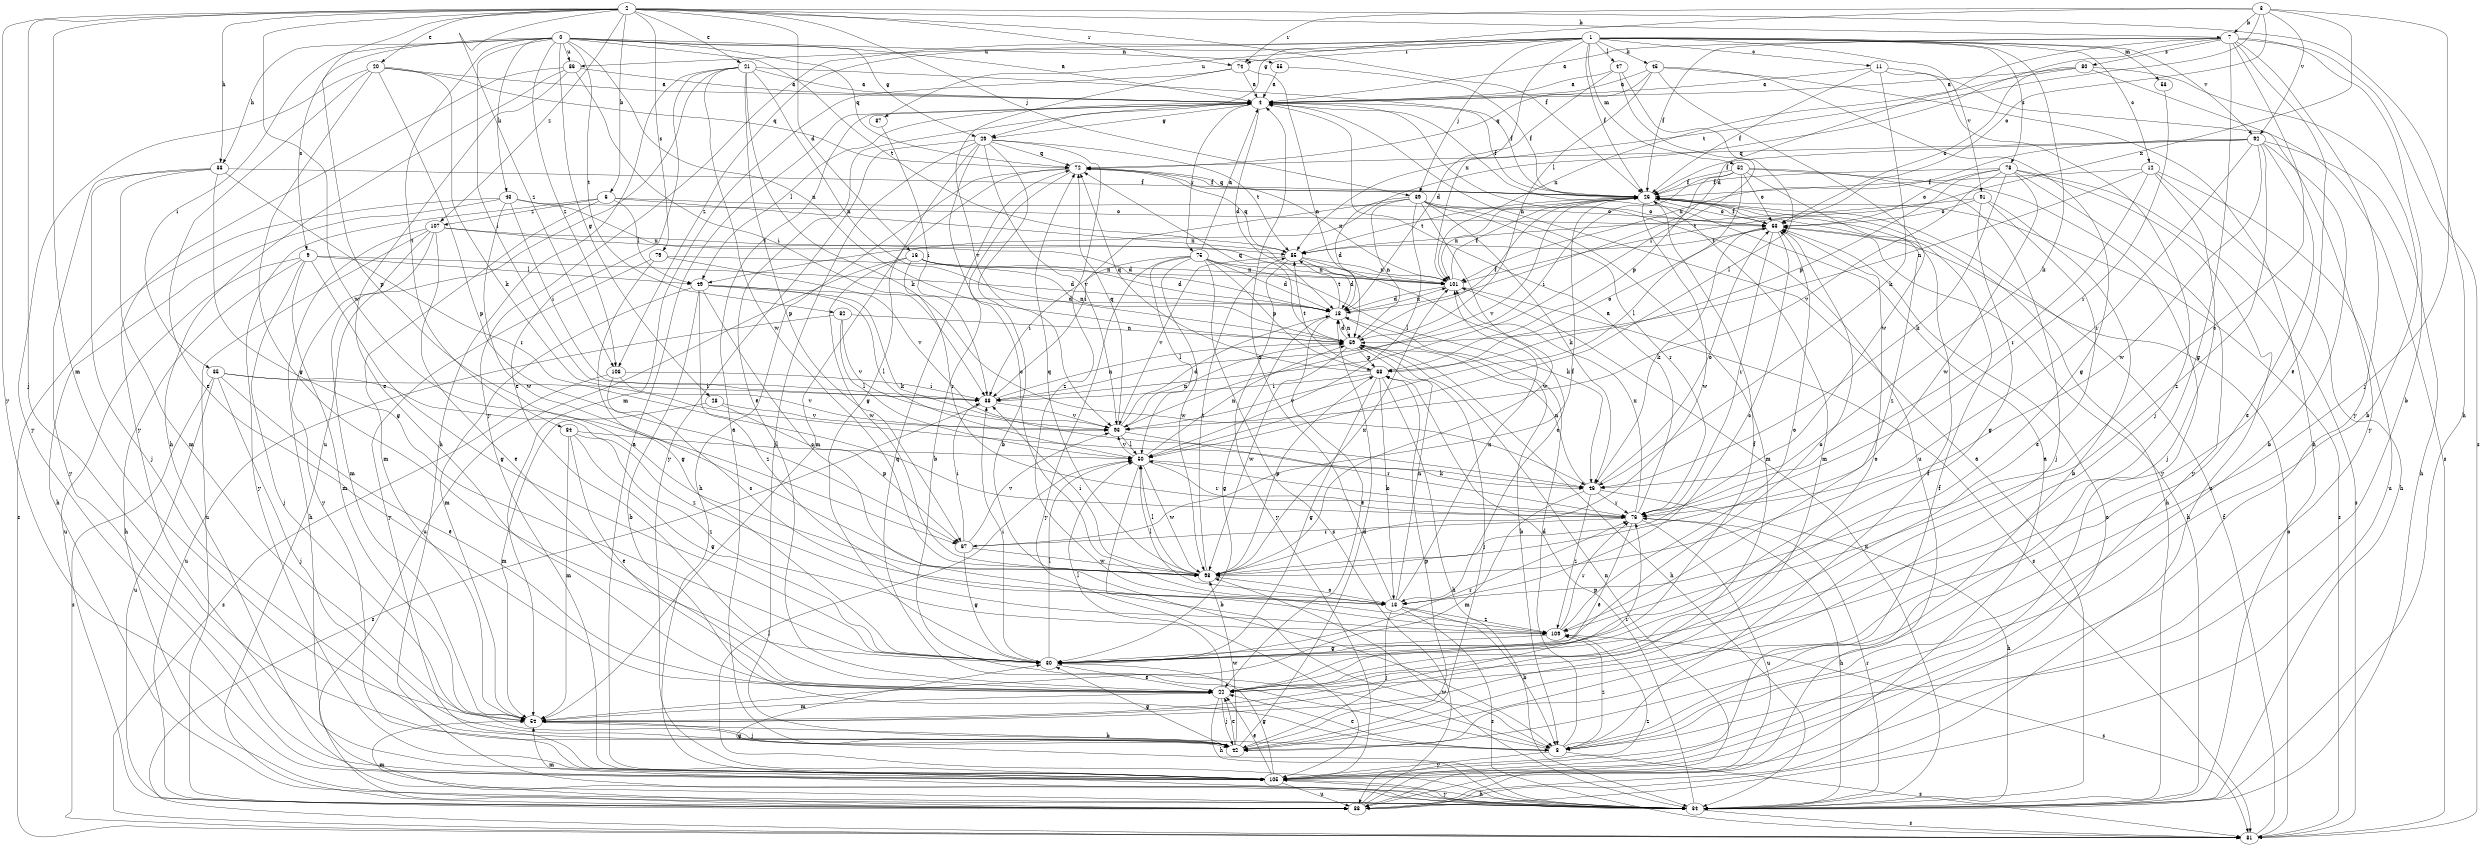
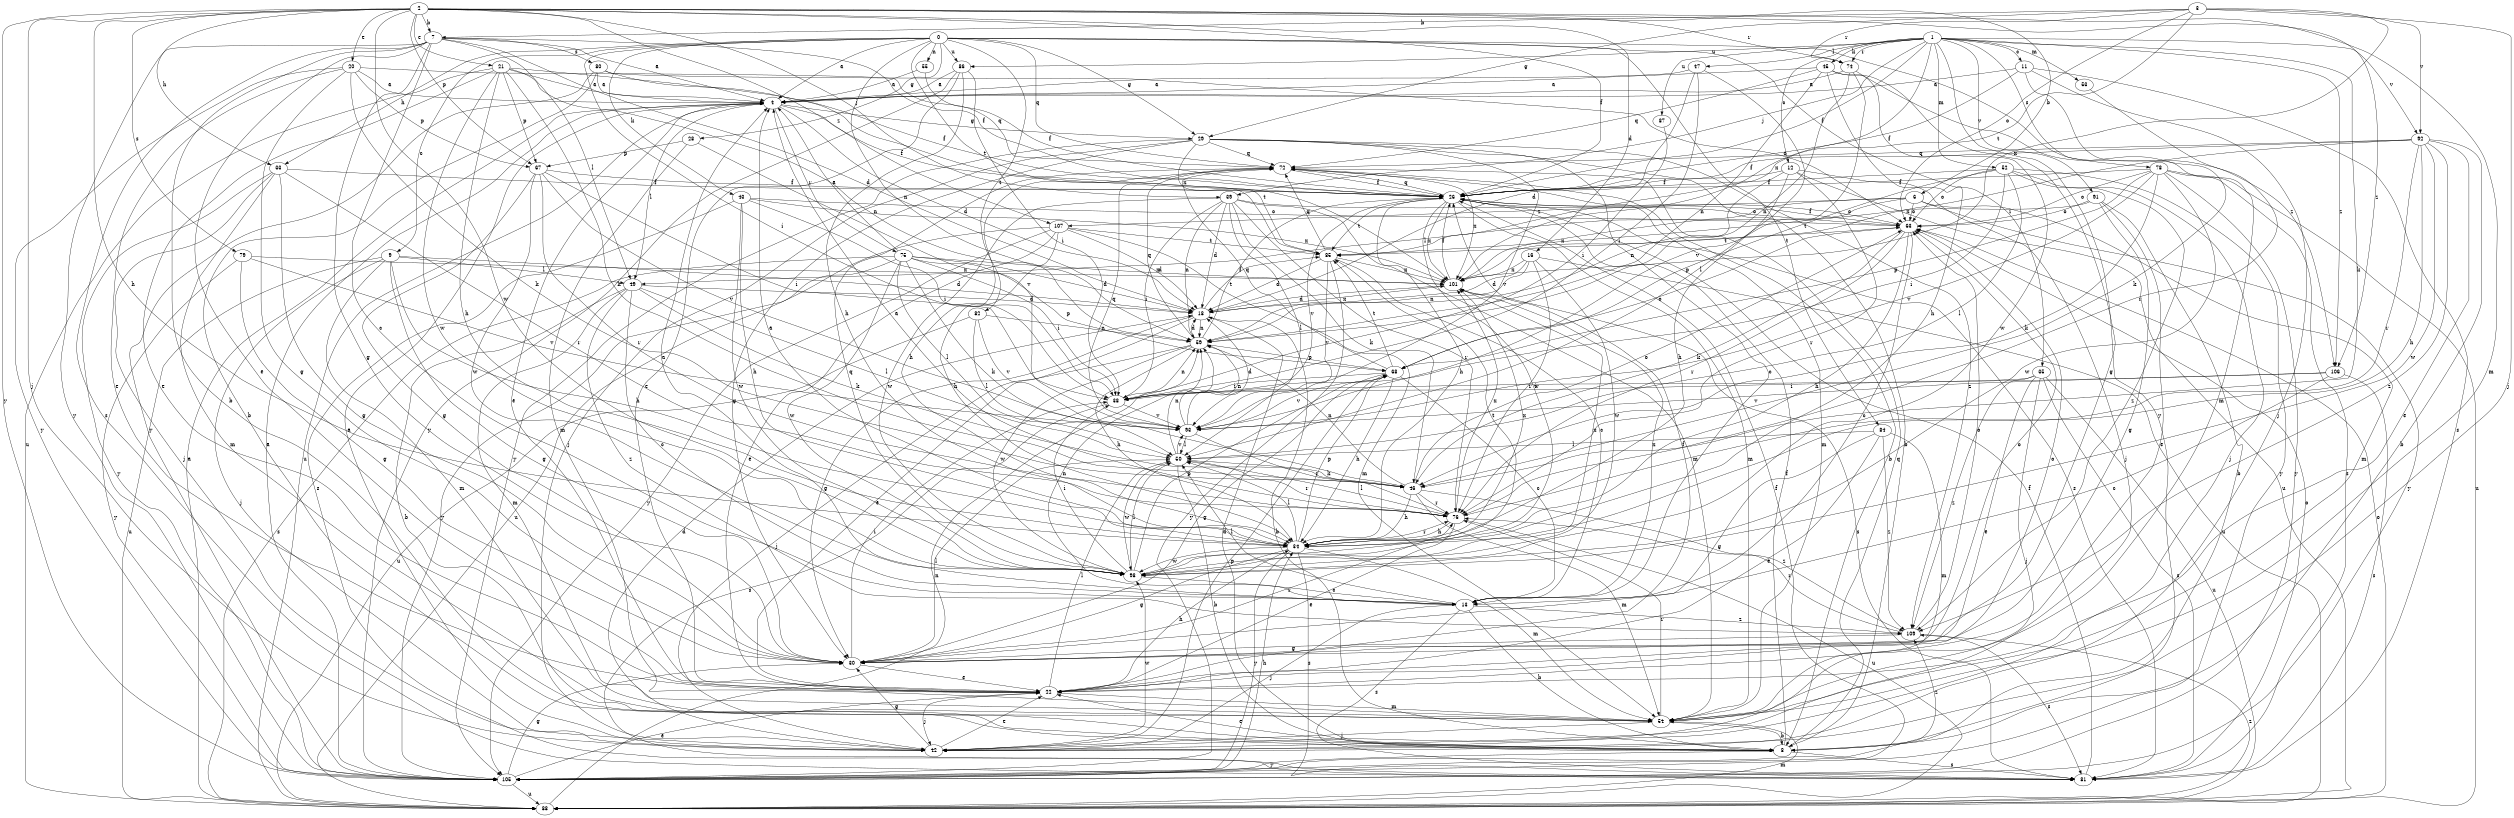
edge "76" -> "67": reversed
